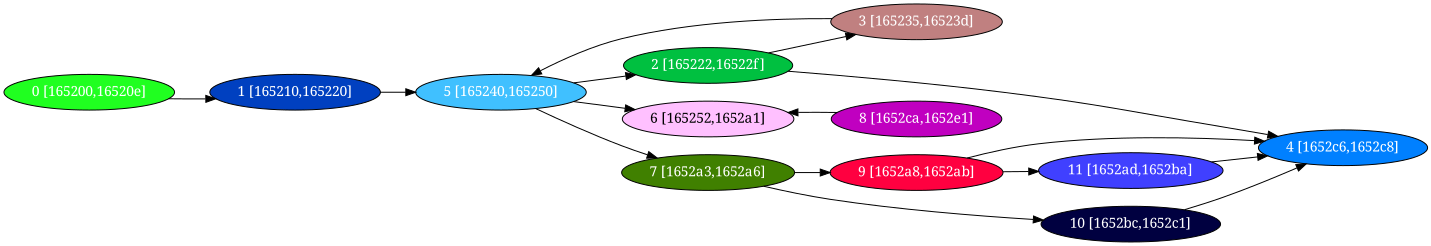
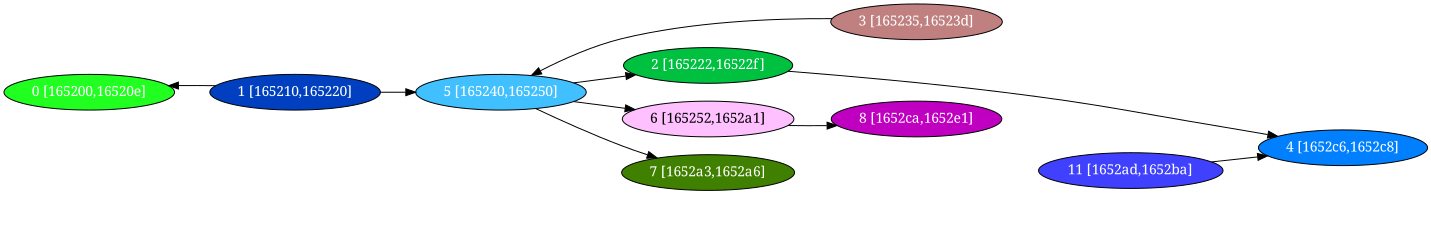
edge "2 [165222,16522f]" -> "3 [165235,16523d]": removed
edge "0 [165200,16520e]" -> "1 [165210,165220]": reversed
edge "8 [1652ca,1652e1]" -> "6 [165252,1652a1]": reversed
node "9 [1652a8,1652ab]": removed
node "10 [1652bc,1652c1]": removed
